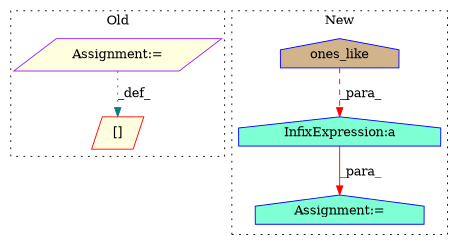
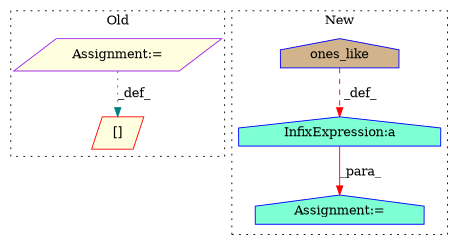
edge "ones_like" -> "InfixExpression:a": label "_para_" -> "_def_"
